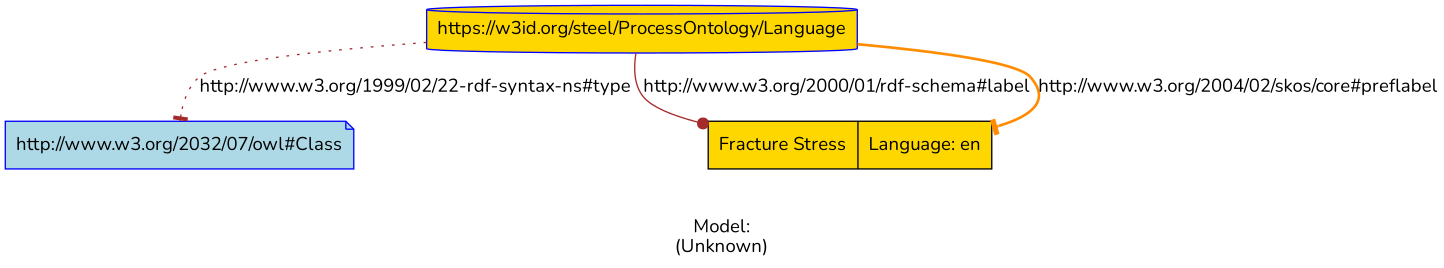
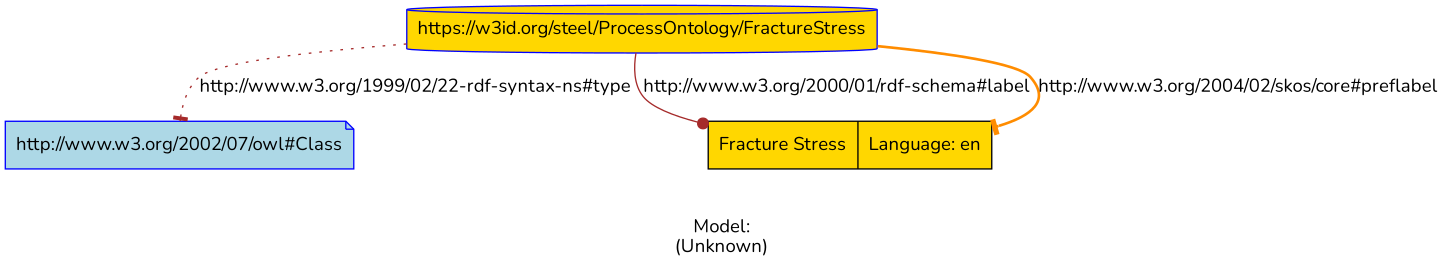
node "https://w3id.org/steel/ProcessOntology/Language": label "https://w3id.org/steel/ProcessOntology/Language" -> "https://w3id.org/steel/ProcessOntology/FractureStress"
node "http://www.w3.org/2032/07/owl#Class": label "http://www.w3.org/2032/07/owl#Class" -> "http://www.w3.org/2002/07/owl#Class"
